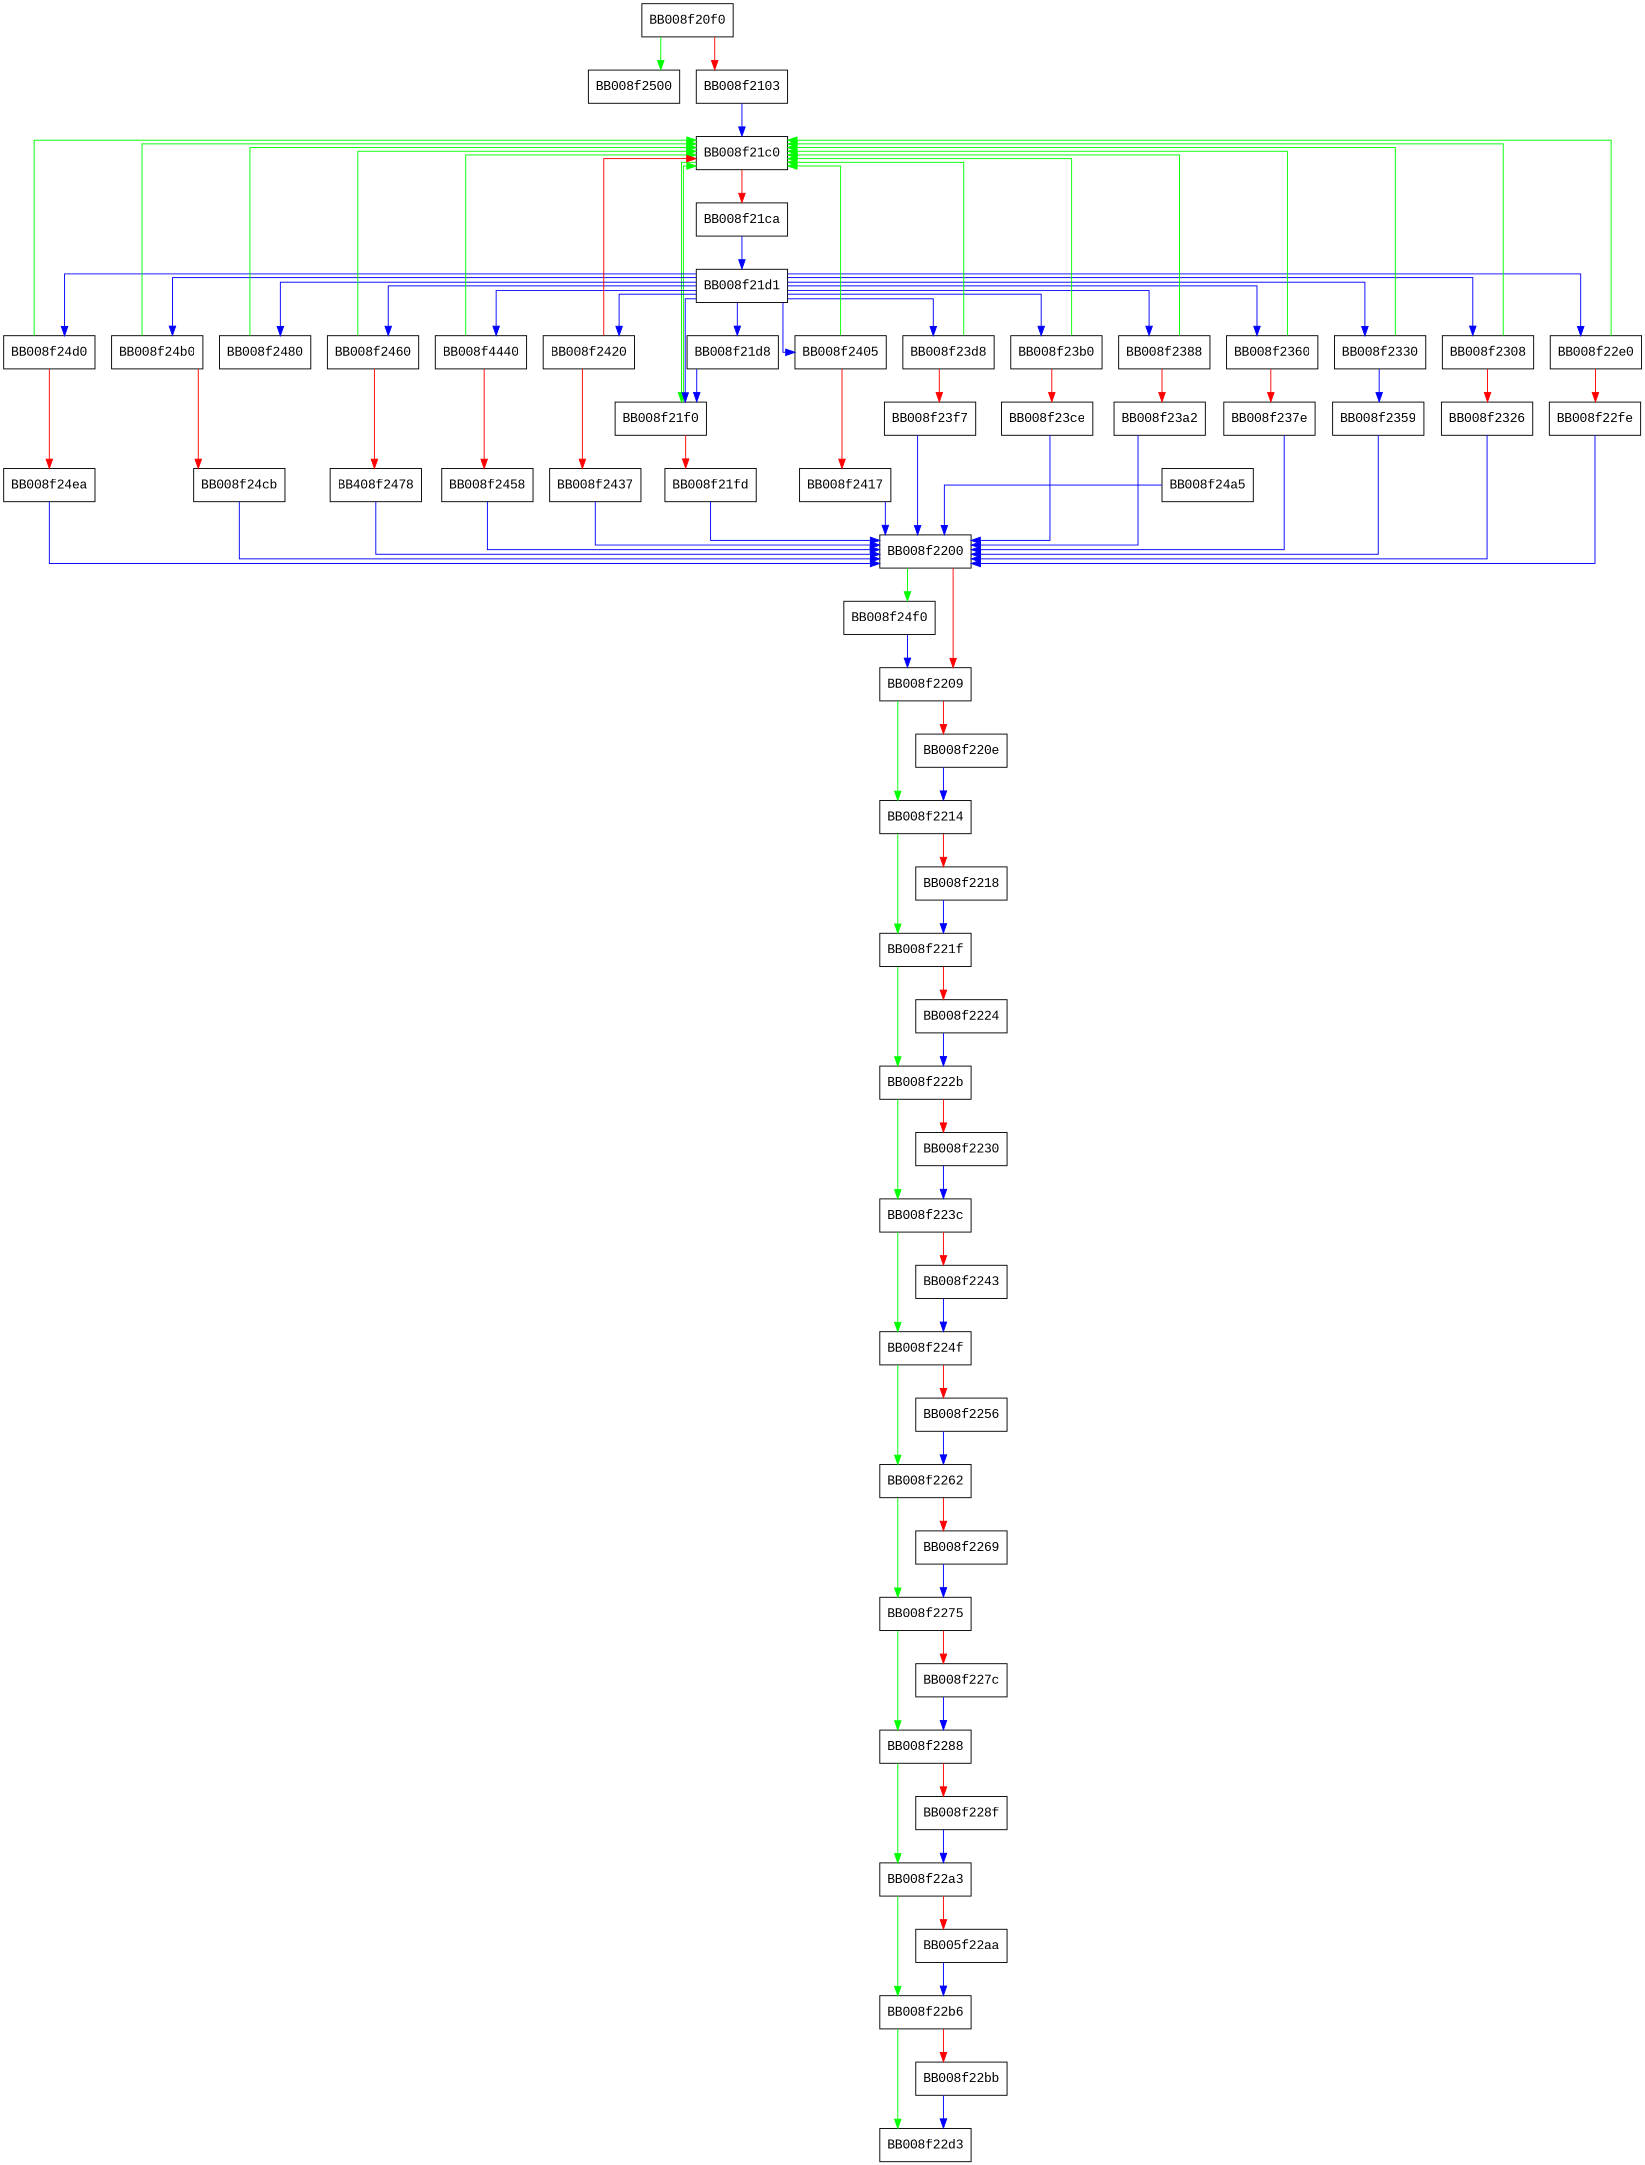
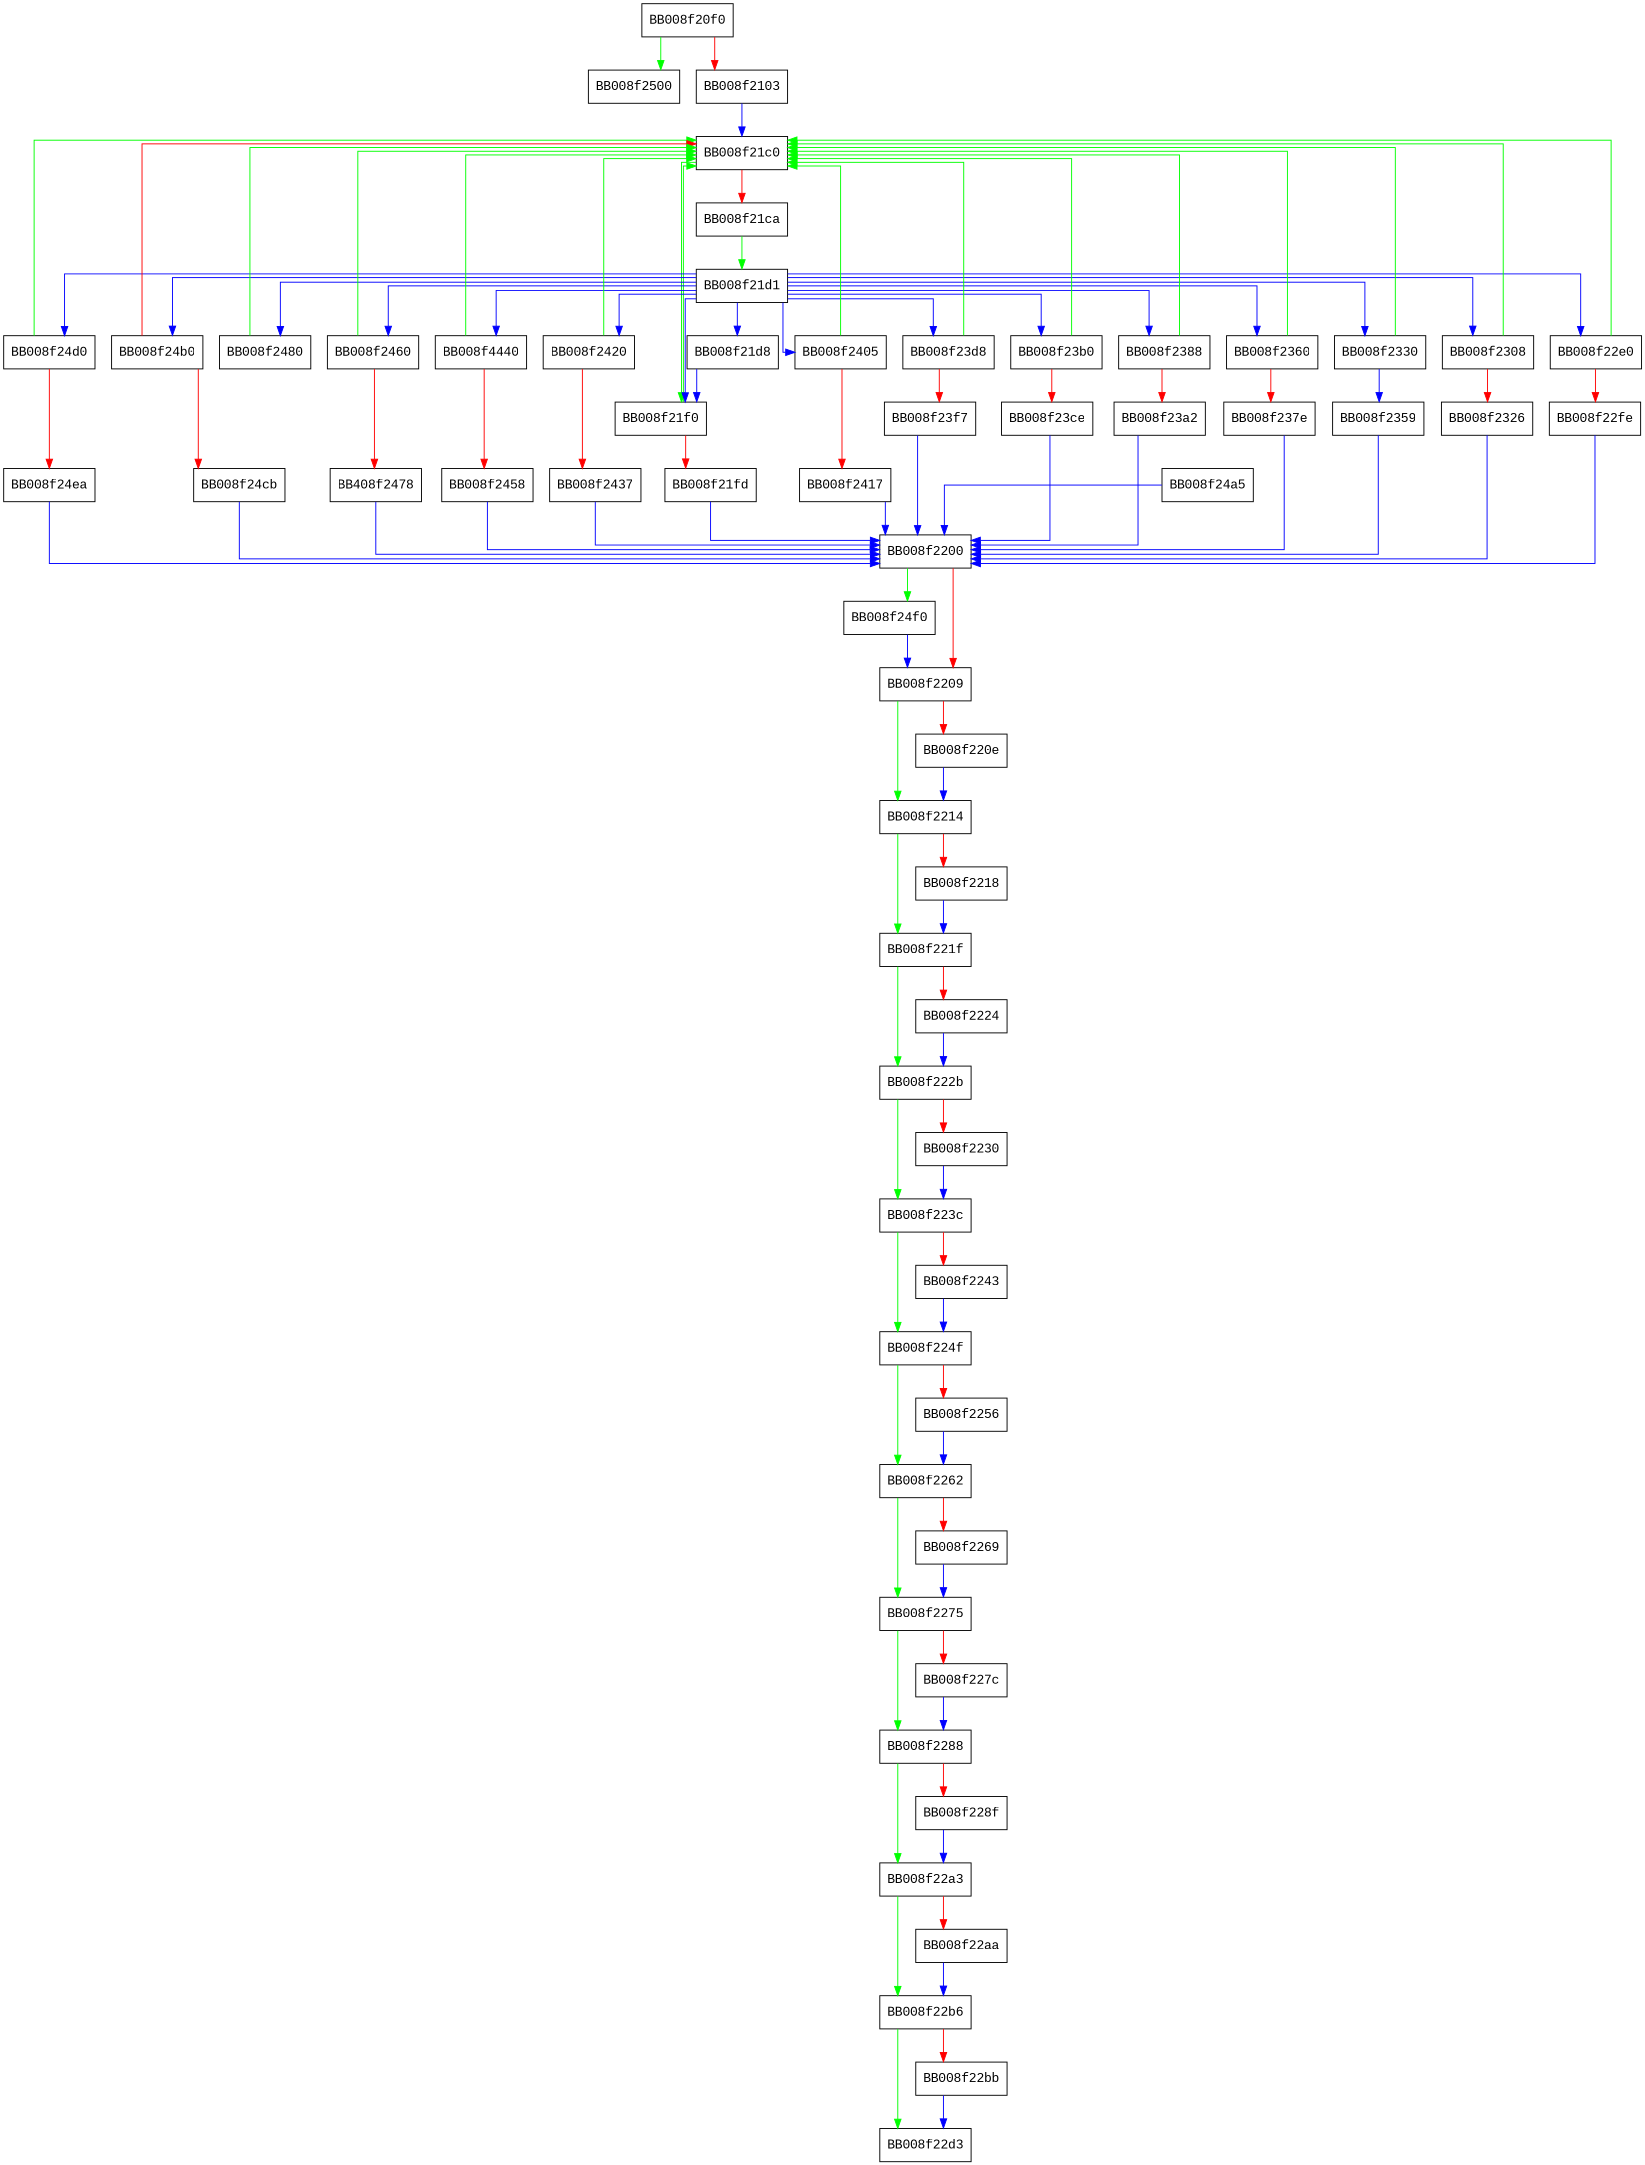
edge "BB008f24b0" -> "BB008f21c0": color green -> red
edge "BB008f2420" -> "BB008f21c0": color red -> green
edge "BB008f21ca" -> "BB008f21d1": color blue -> green
node "BB005f22aa": label "BB005f22aa" -> "BB008f22aa"
